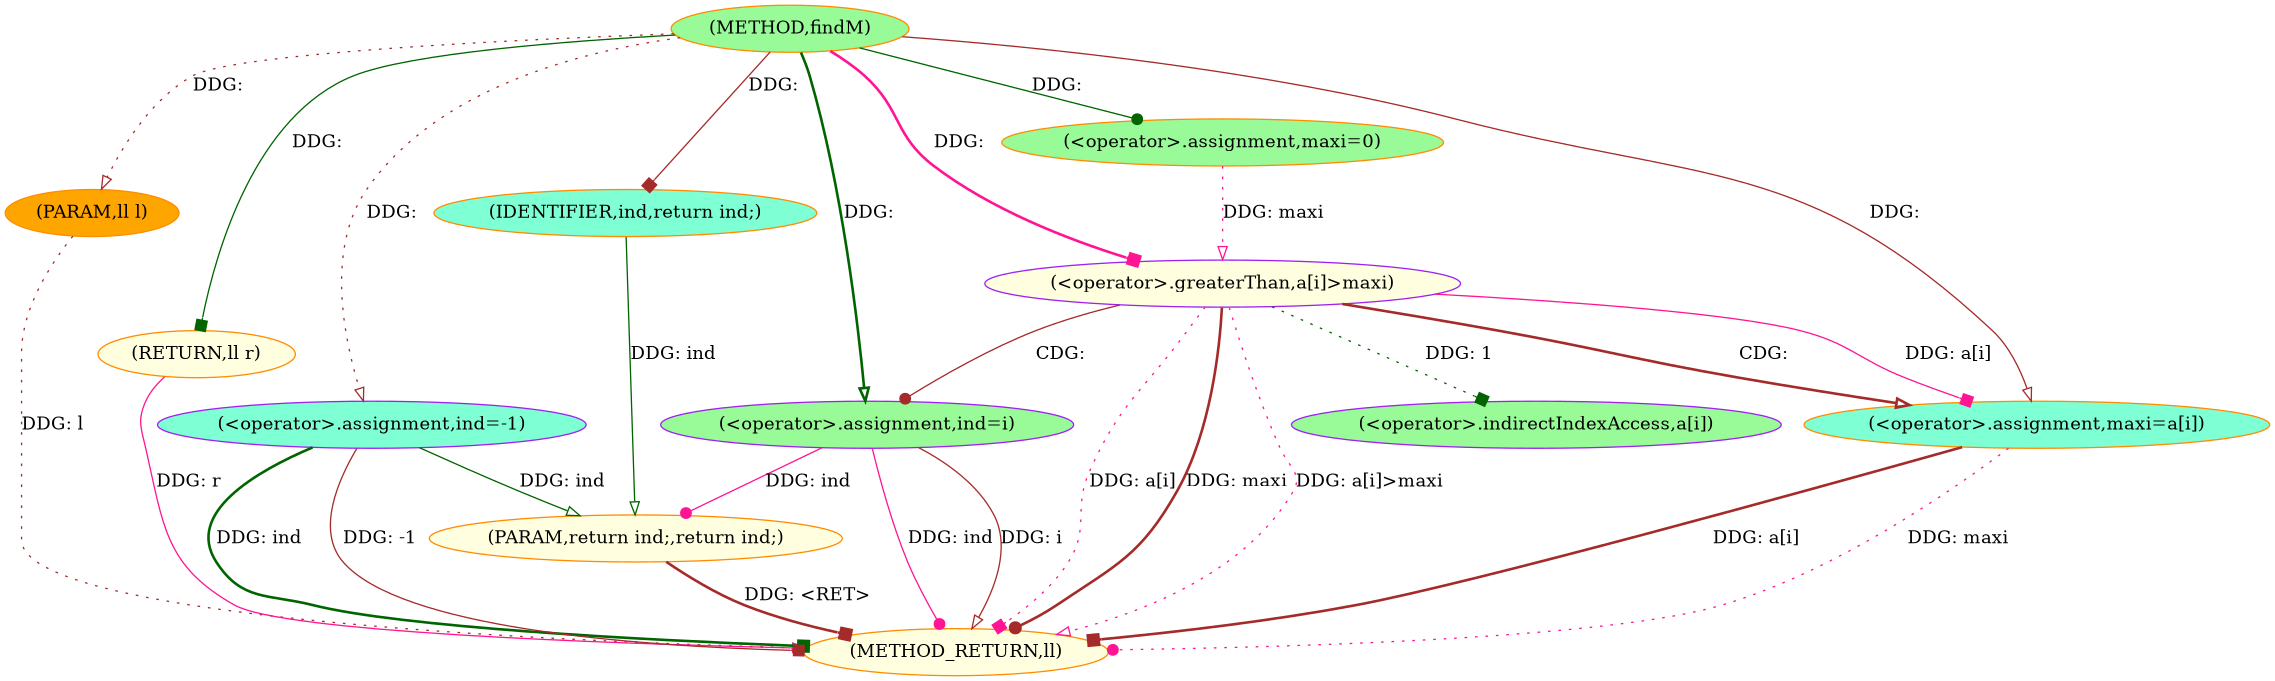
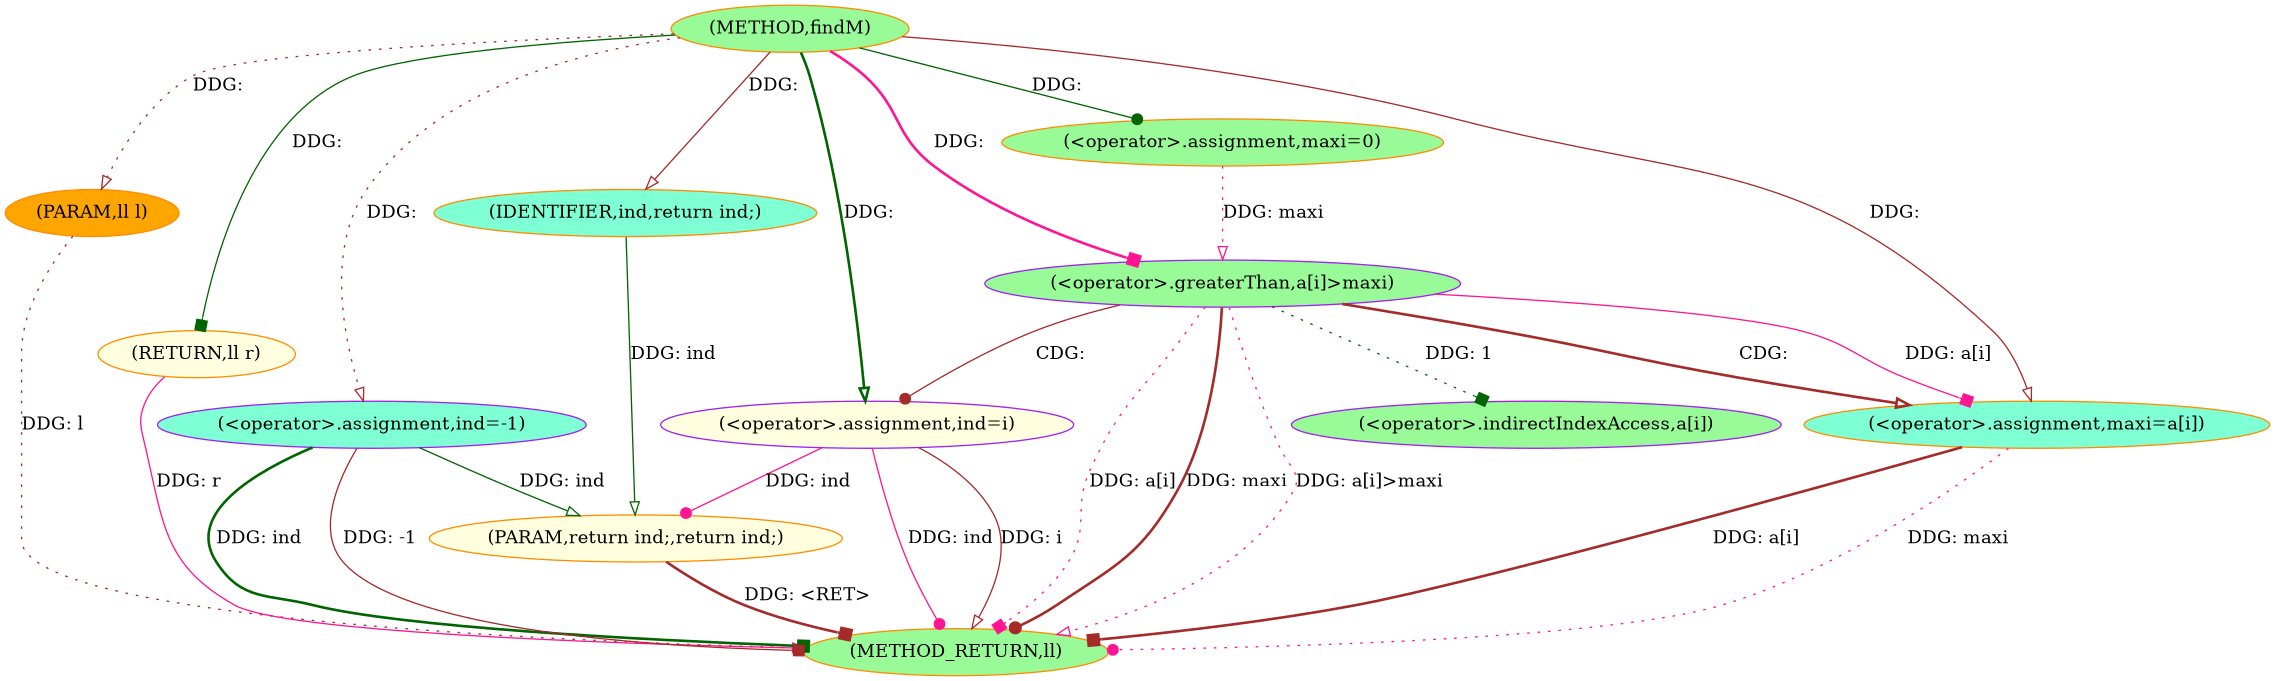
edge "(METHOD,findM)" -> "(IDENTIFIER,ind,return ind;)": arrowhead box -> onormal
node "(<operator>.greaterThan,a[i]>maxi)": fillcolor lightyellow -> palegreen
node "(<operator>.assignment,ind=i)": fillcolor palegreen -> lightyellow
node "(METHOD_RETURN,ll)": fillcolor lightyellow -> palegreen
